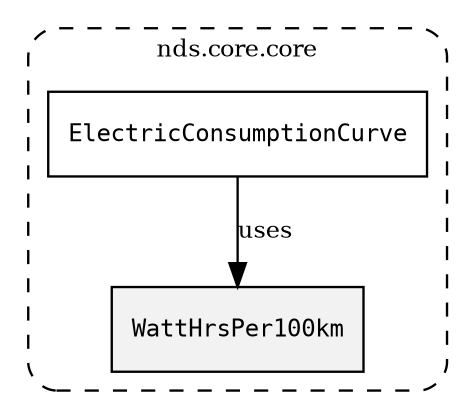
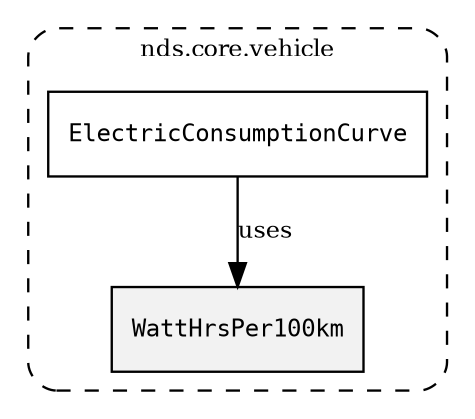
cluster "nds.core.core": label "nds.core.core" -> "nds.core.vehicle"
